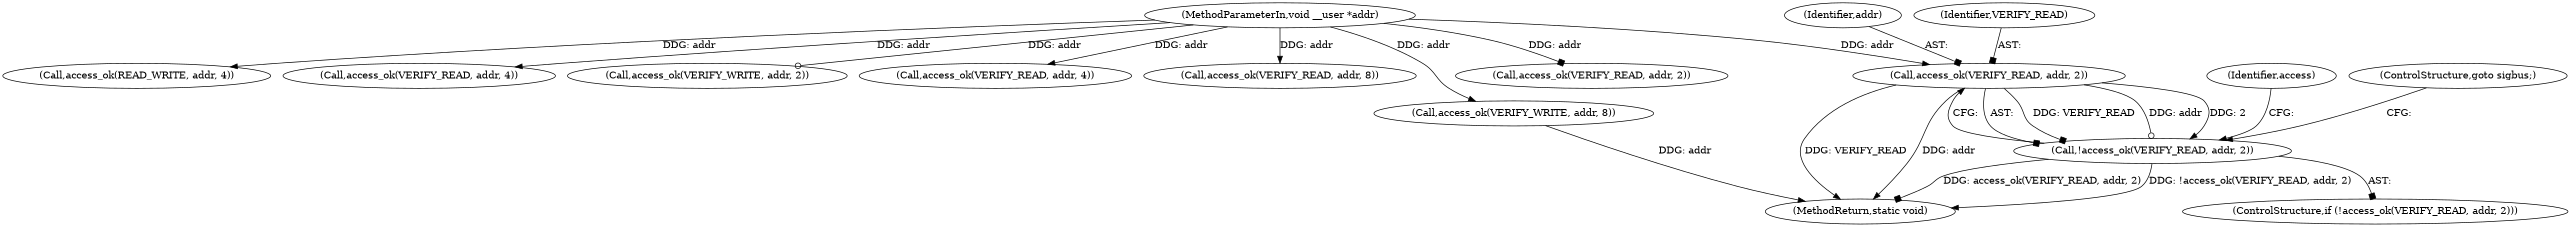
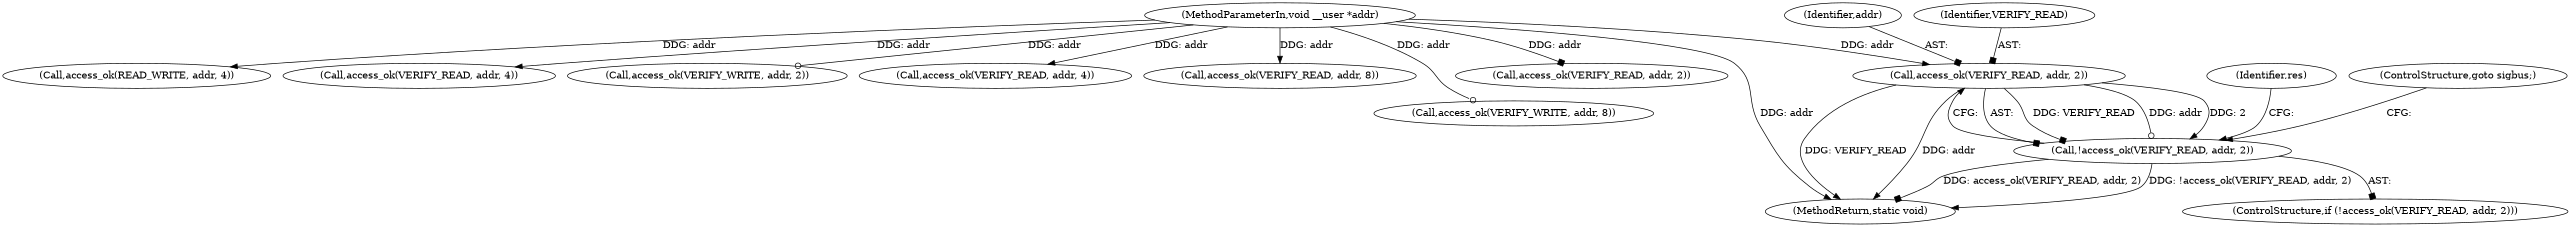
edge "(MethodParameterIn,void __user *addr)" -> "(Call,access_ok(VERIFY_WRITE, addr, 8))": arrowhead normal -> odot
node "(Identifier,access)": label "(Identifier,access)" -> "(Identifier,res)"
edge "(Call,access_ok(VERIFY_WRITE, addr, 8))" -> "(MethodReturn,static void)": now "(MethodParameterIn,void __user *addr)" -> "(MethodReturn,static void)"
